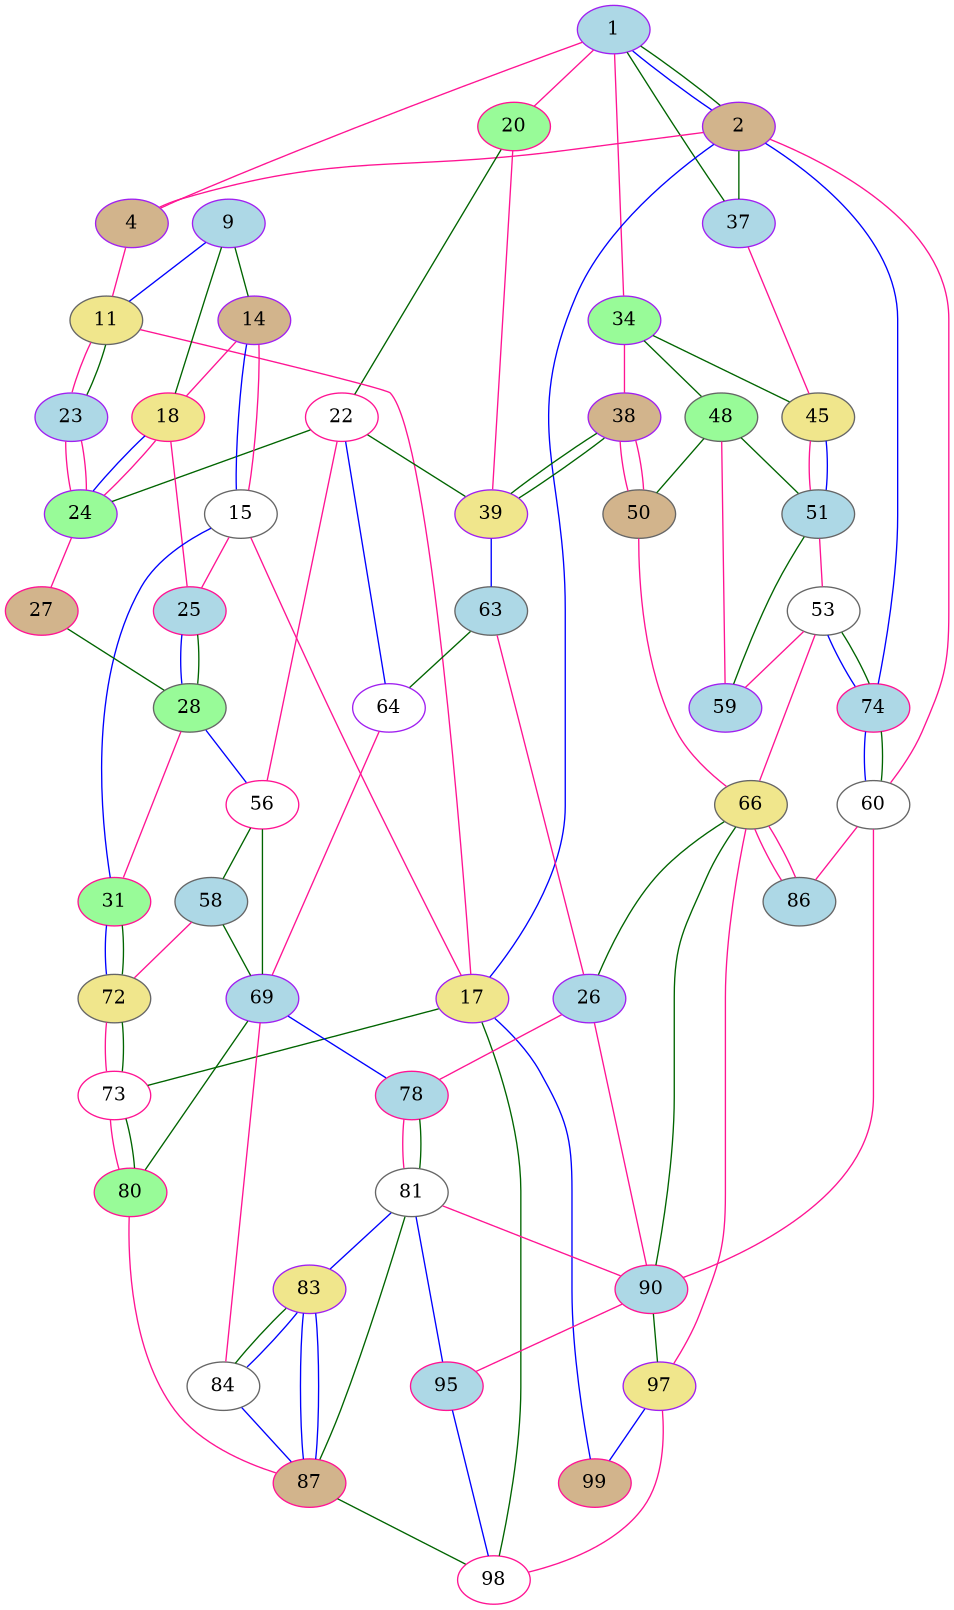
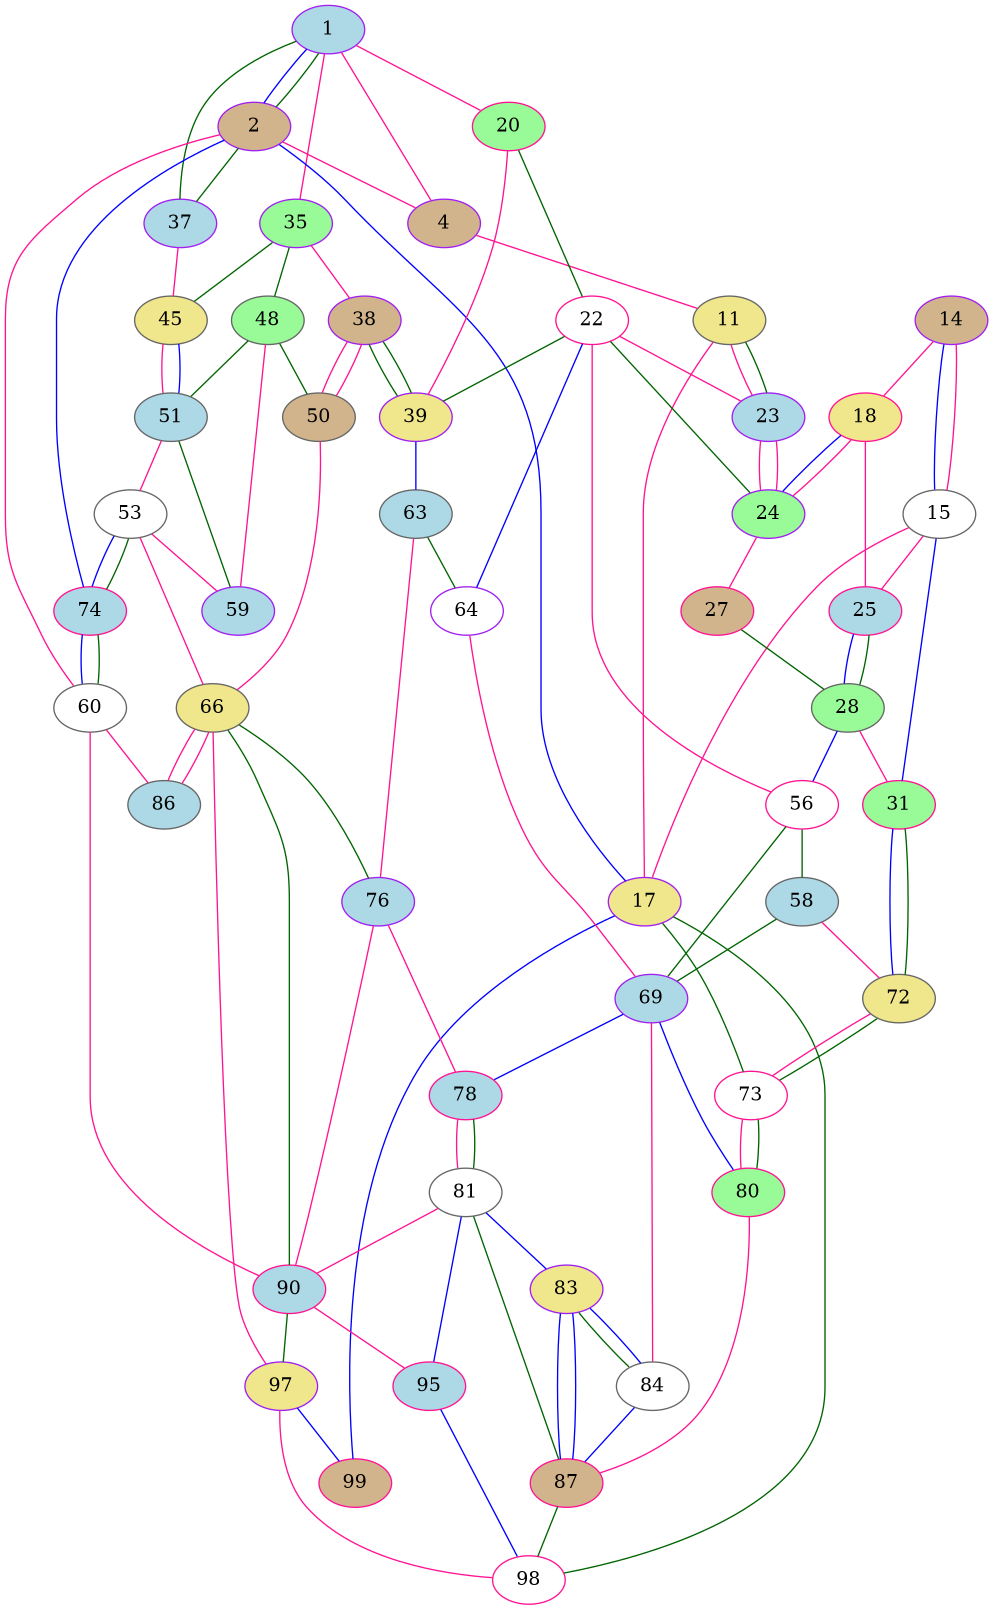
node "9": removed
node "34": label "34" -> "35"
edge "22" -- "23": added
node "26": label "26" -> "76"
edge "69" -- "80": color darkgreen -> blue
